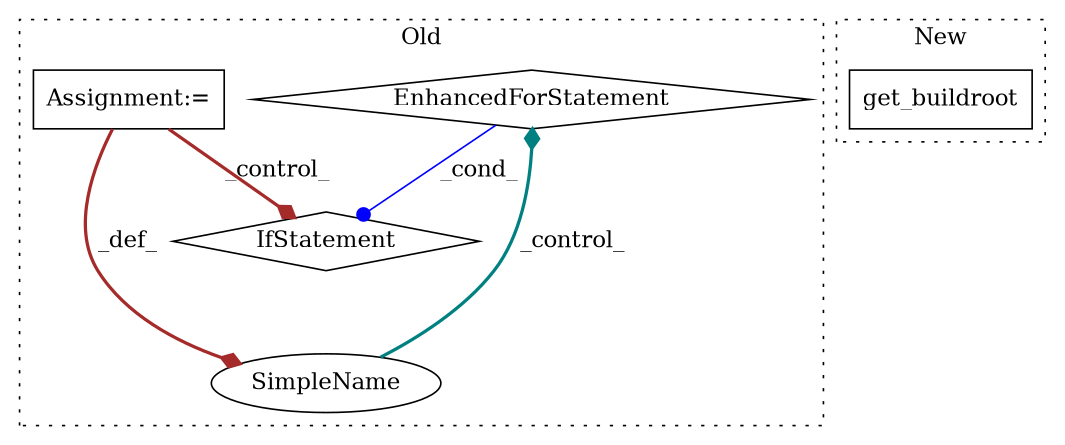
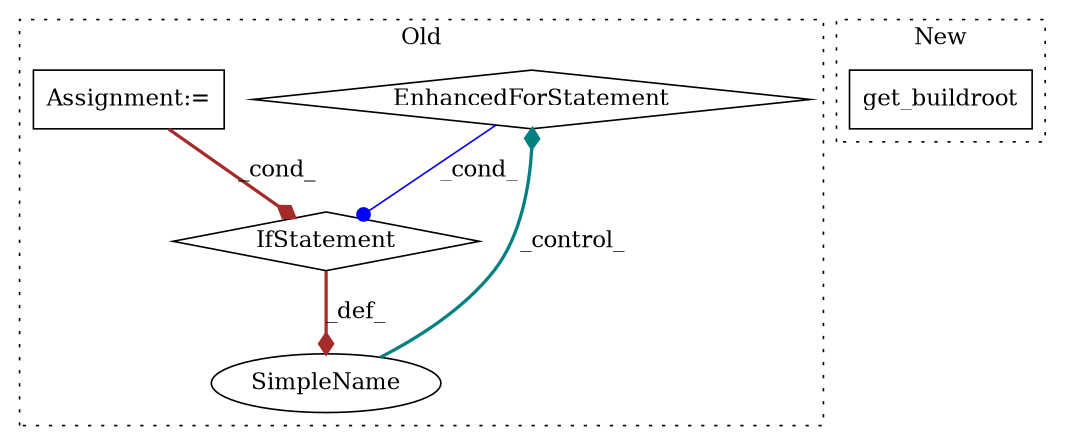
edge "Assignment:=" -> "IfStatement": label "_control_" -> "_cond_"
edge "Assignment:=" -> "SimpleName": now "IfStatement" -> "SimpleName"
